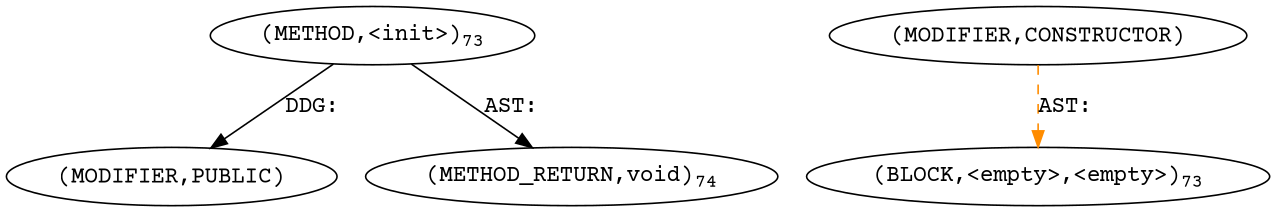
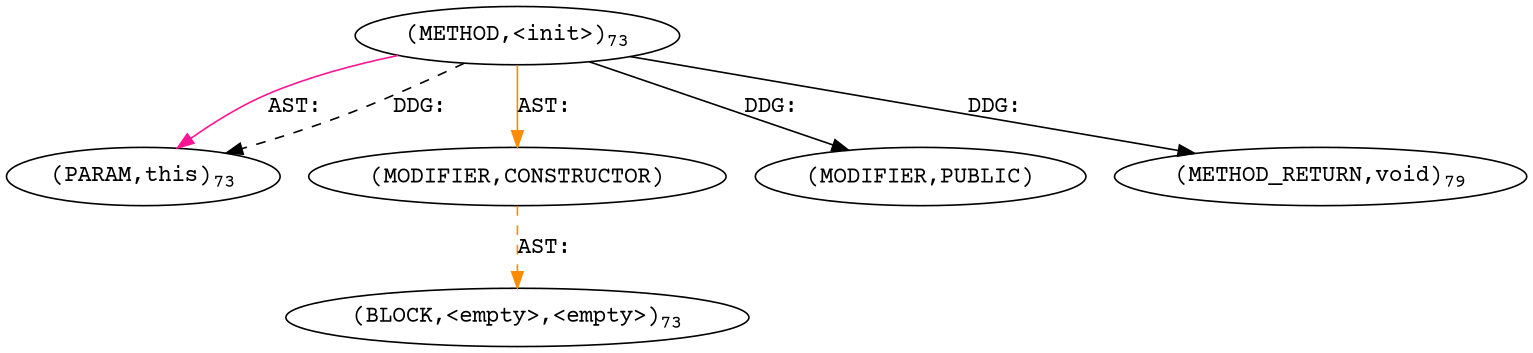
edge "(METHOD,<init>)" -> "(MODIFIER,CONSTRUCTOR)": added, label "AST:"
edge "(METHOD,<init>)" -> "(METHOD_RETURN,void)": label "AST: " -> "DDG: "
node "(METHOD_RETURN,void)": text "74" -> "79"
node "(PARAM,this)": added
